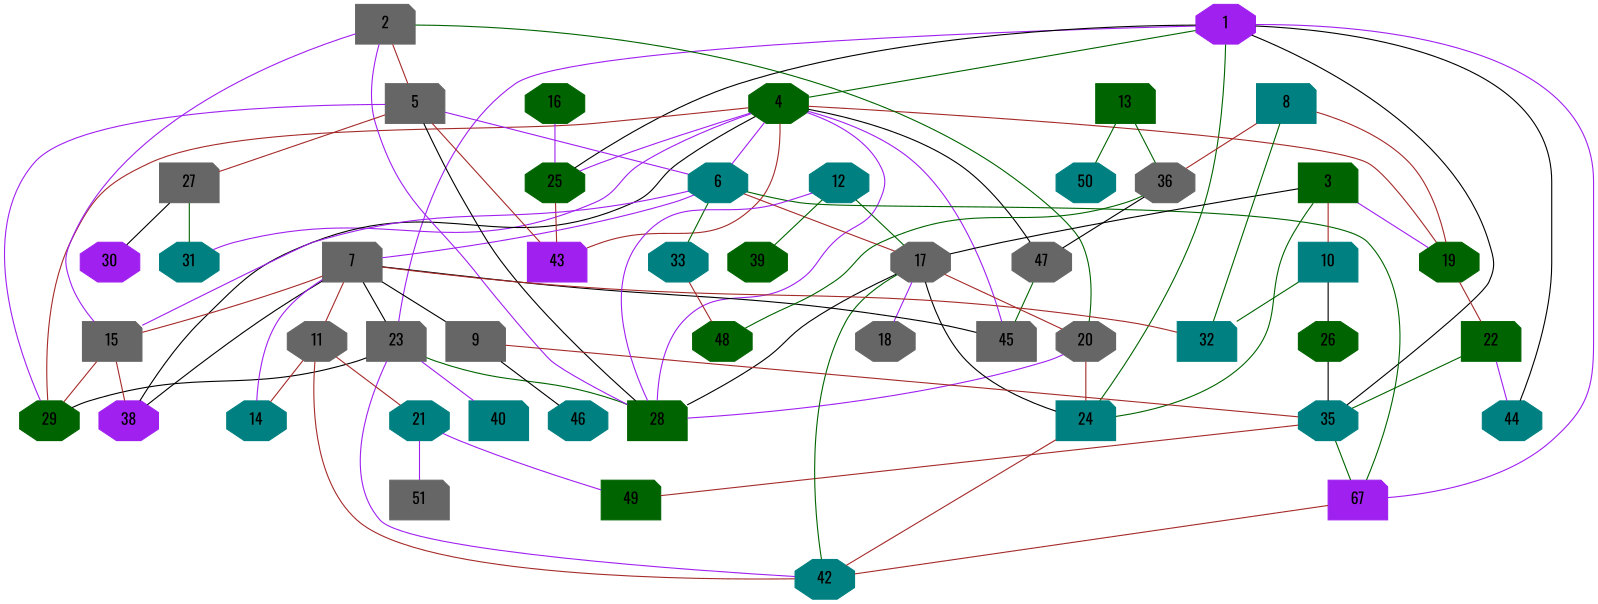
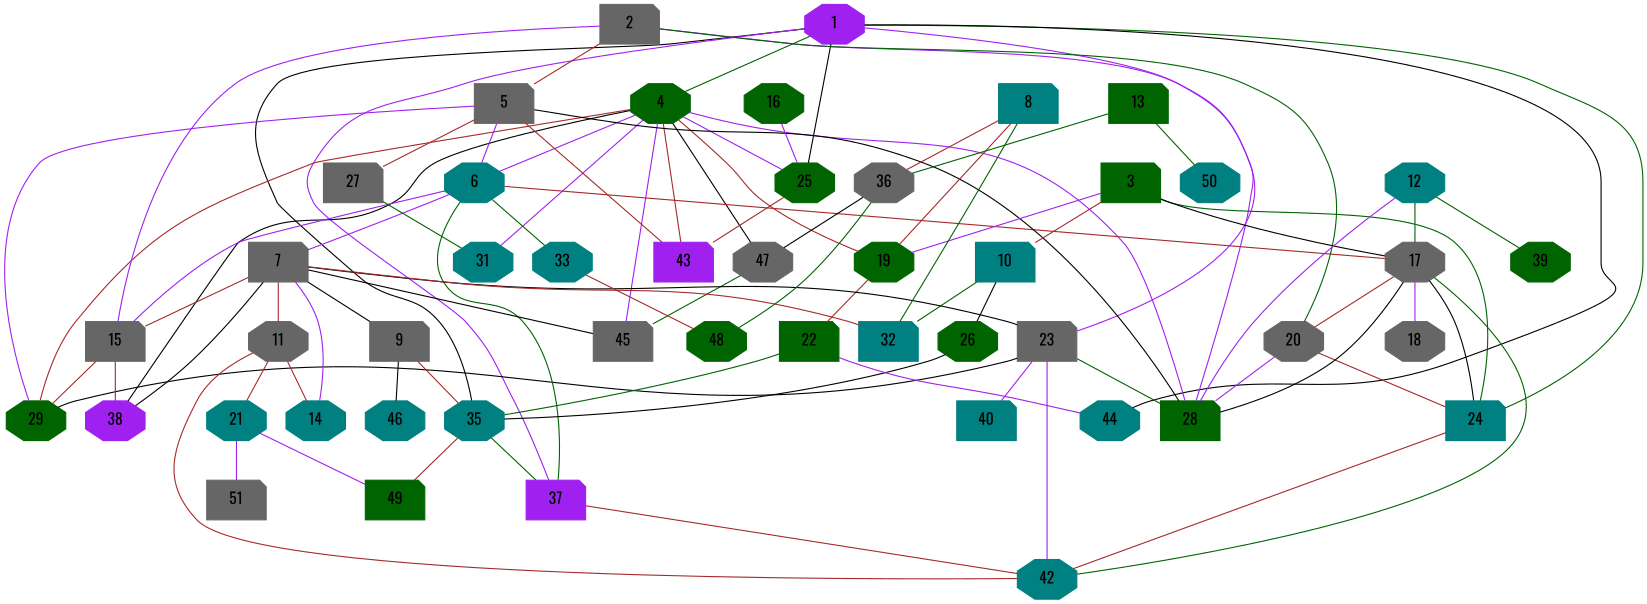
node "30": removed
node "67": label "67" -> "37"
